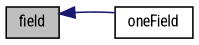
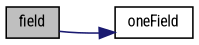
edge "oneField" -> "field": reversed
